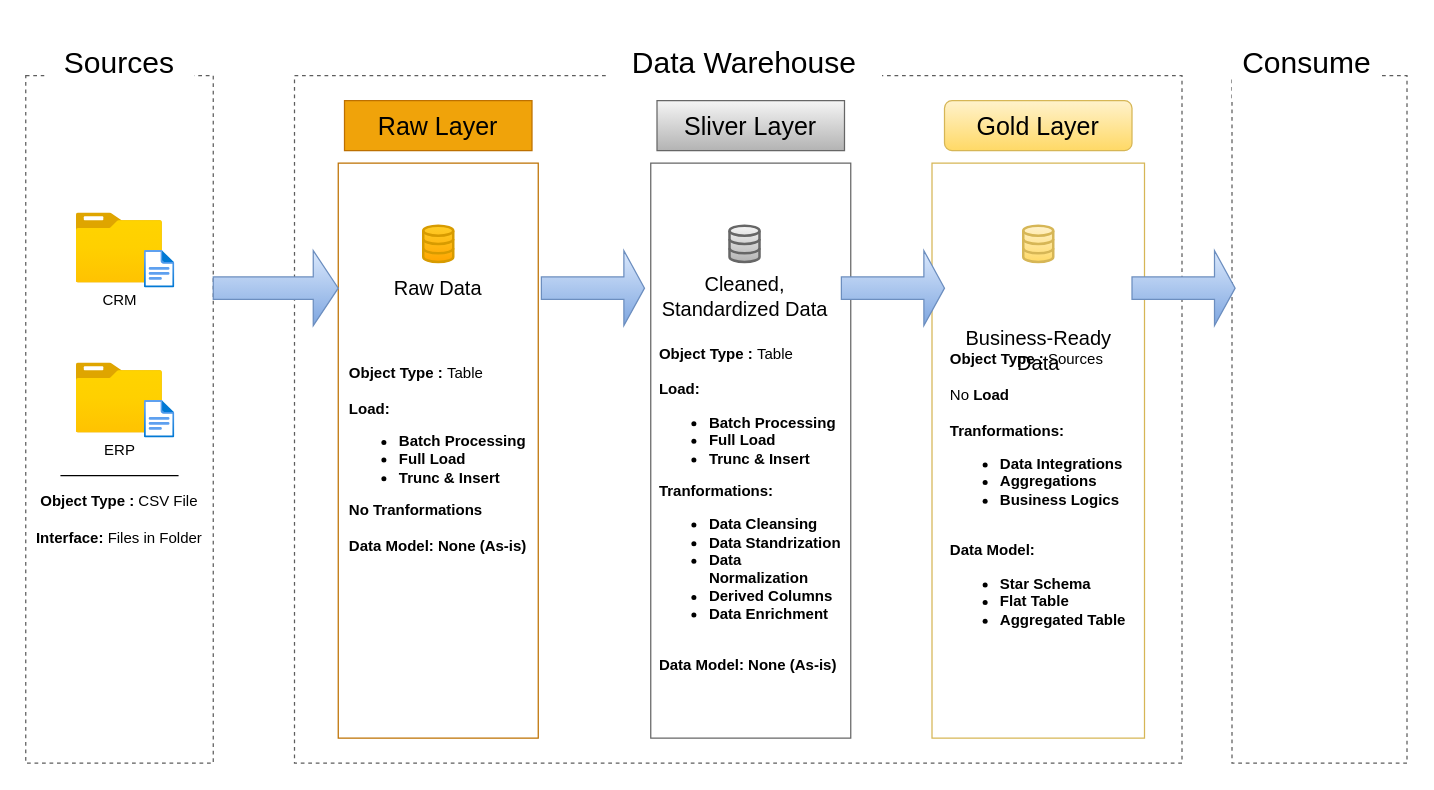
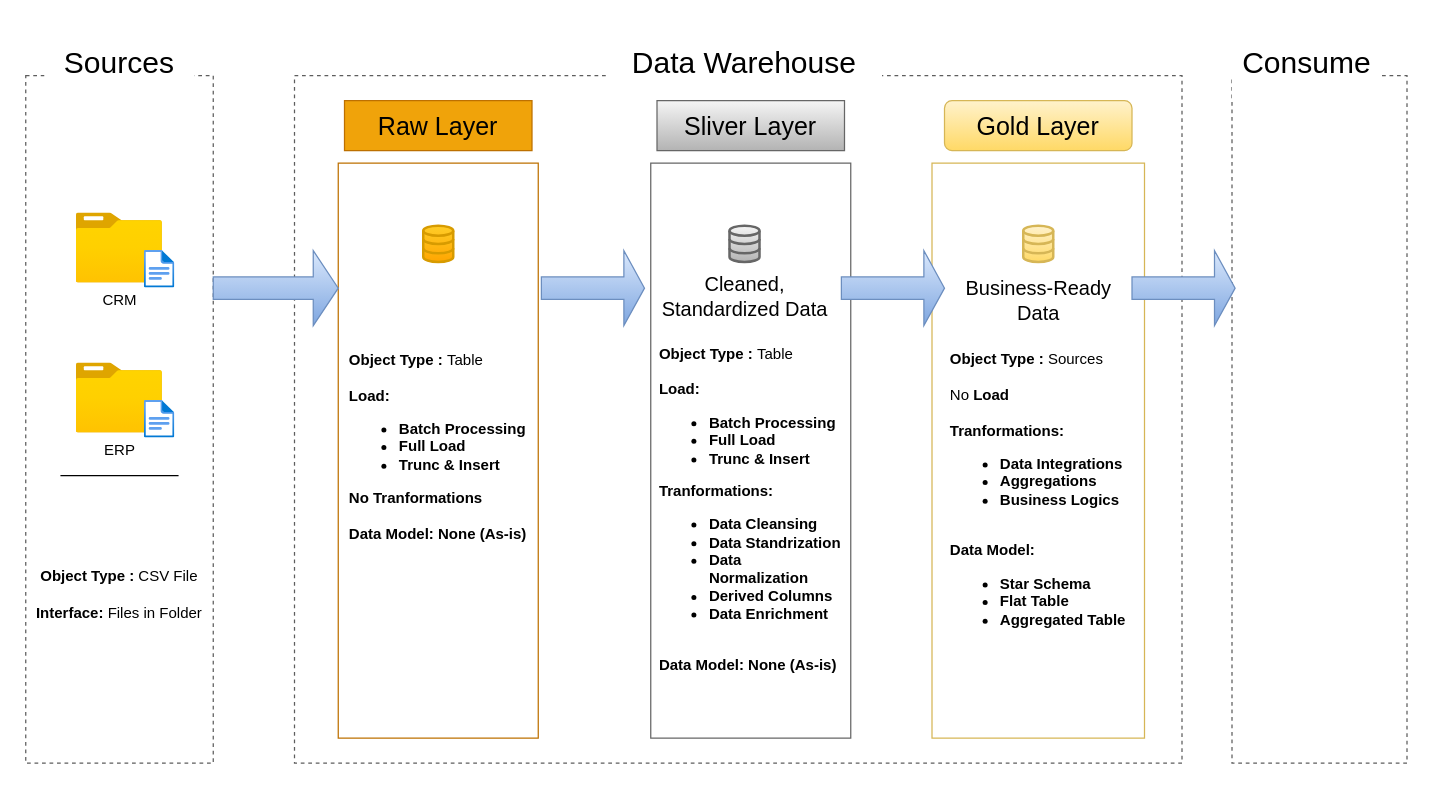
node "Raw Data": removed
node "Business-Ready Data": moved (1038, 351) -> (1038, 301)
node "Object Type : Table Load: Batch Processing Full Load Trunc & Insert No Tranformations Data Model: None (As-is)": moved (438, 459) -> (438, 447)
node "Object Type : CSV File Interface: Files in Folder": moved (119, 519) -> (119, 594)
